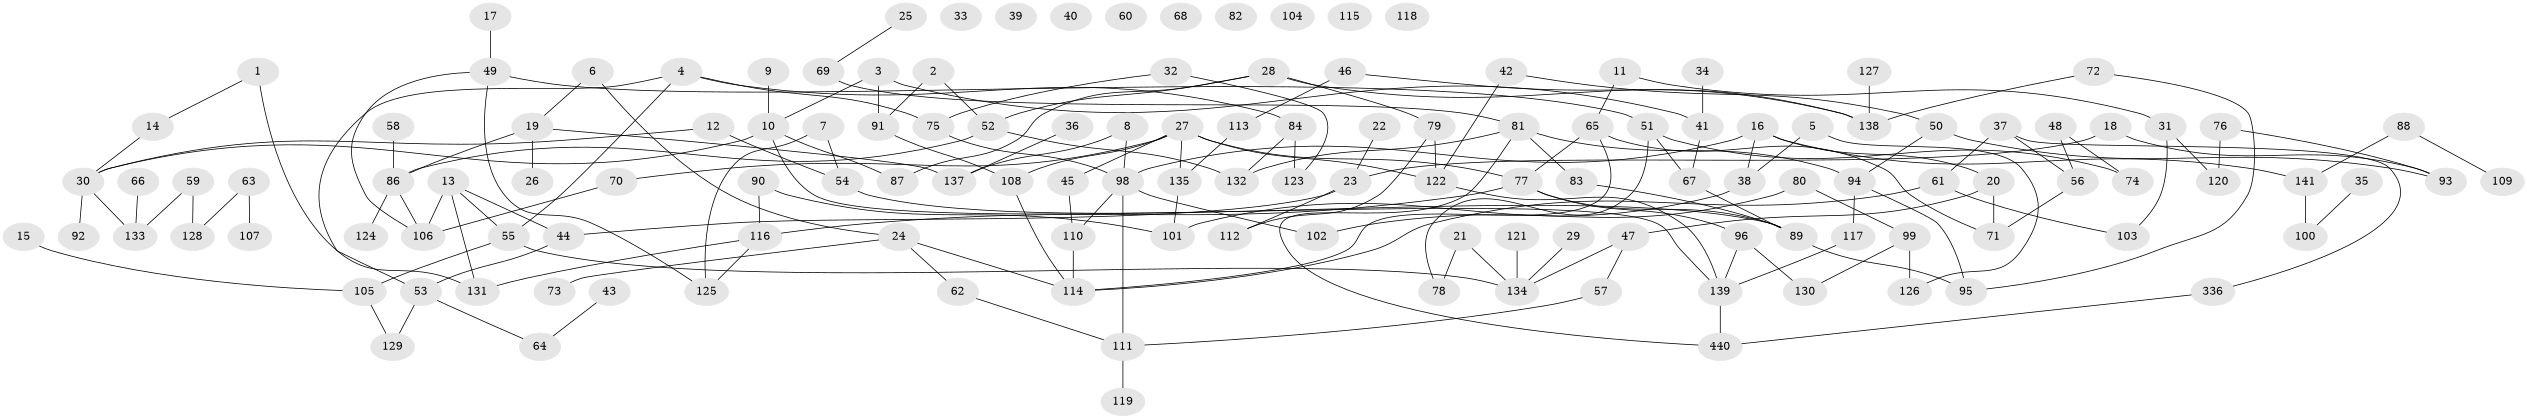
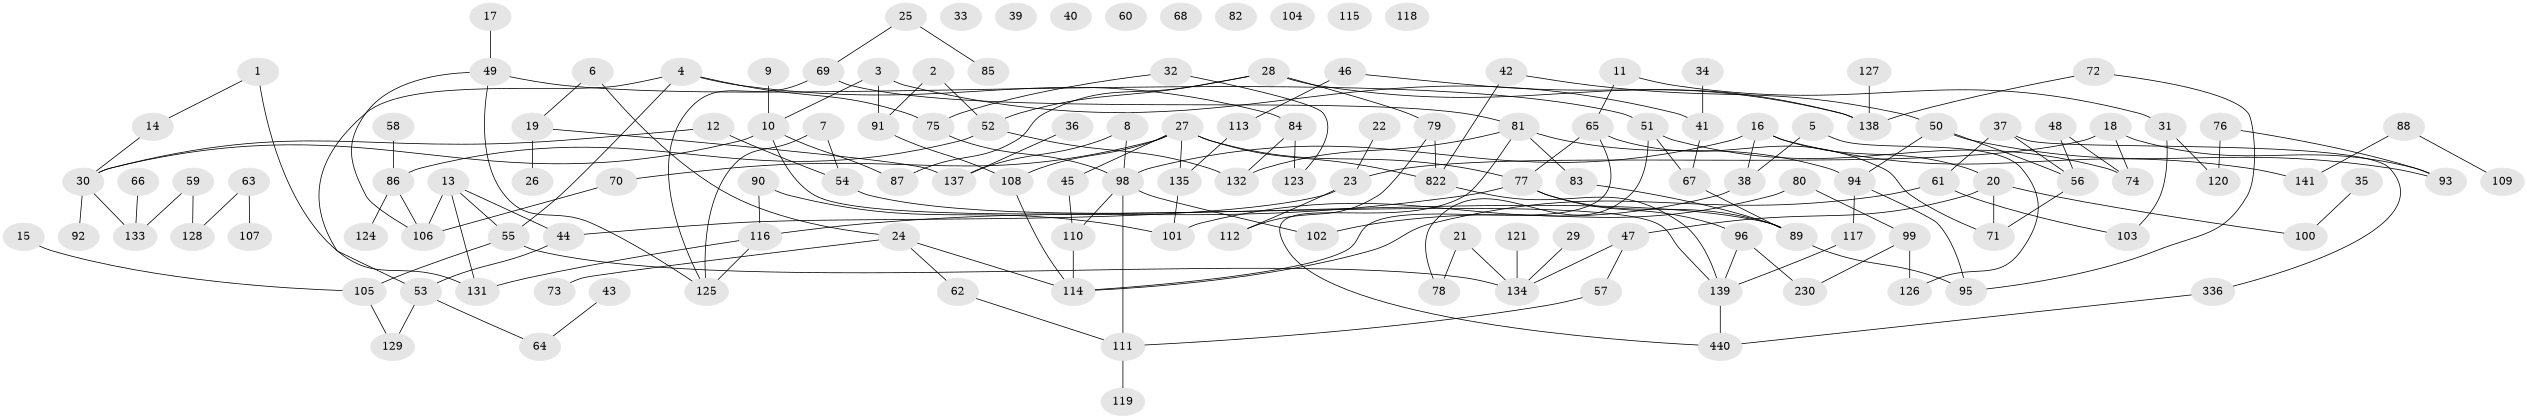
node "85": added
edge "69" -- "125": added
edge "19" -- "86": removed
edge "50" -- "56": added
edge "18" -- "74": added
node "122": label "122" -> "822"
edge "141" -- "100": now "20" -- "100"
node "130": label "130" -> "230"
